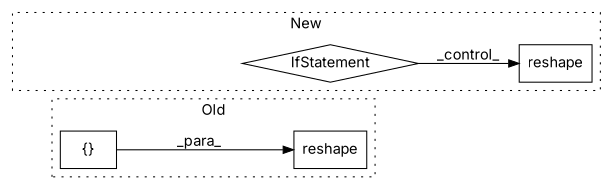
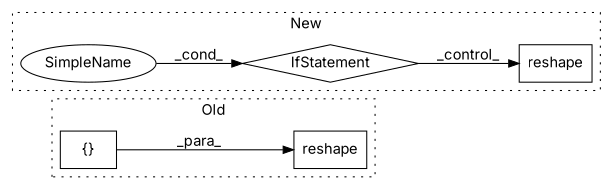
node "SimpleName": added
